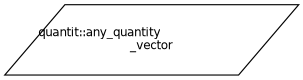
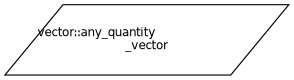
node "quantit::any_quantity _vector": label "quantit::any_quantity _vector" -> "vector::any_quantity _vector"
